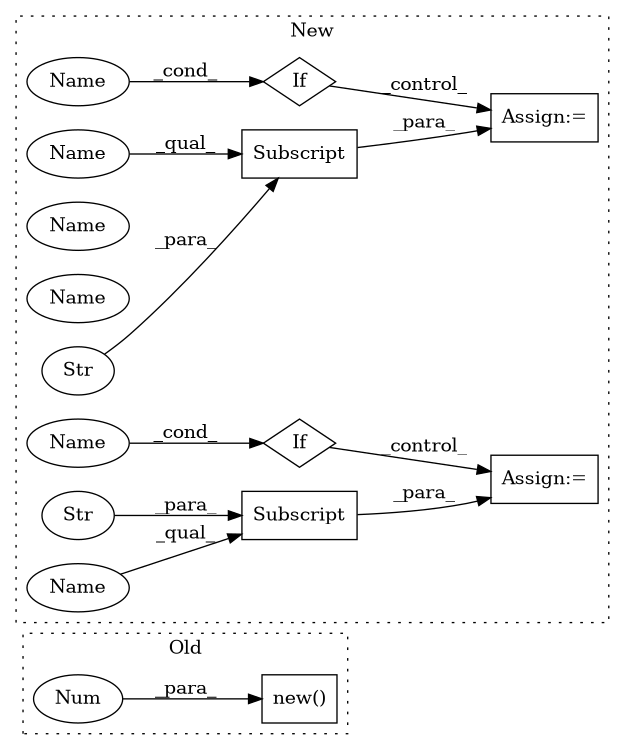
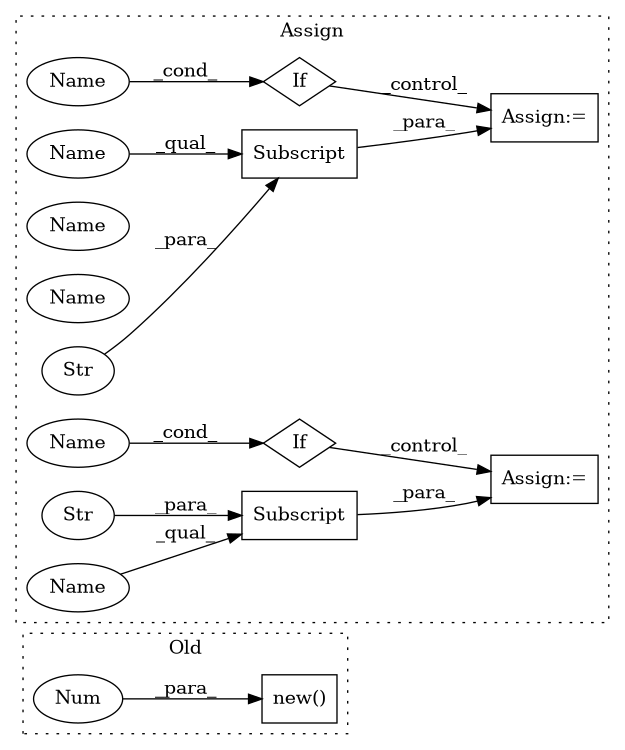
cluster "New": label "New" -> "Assign"
